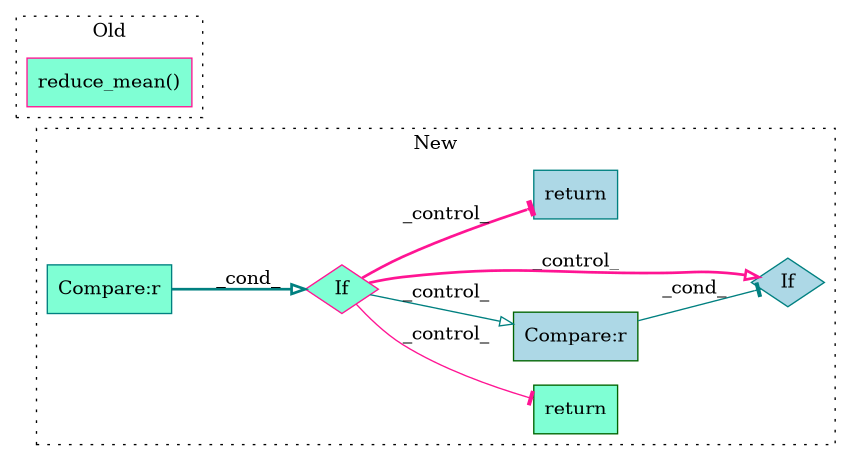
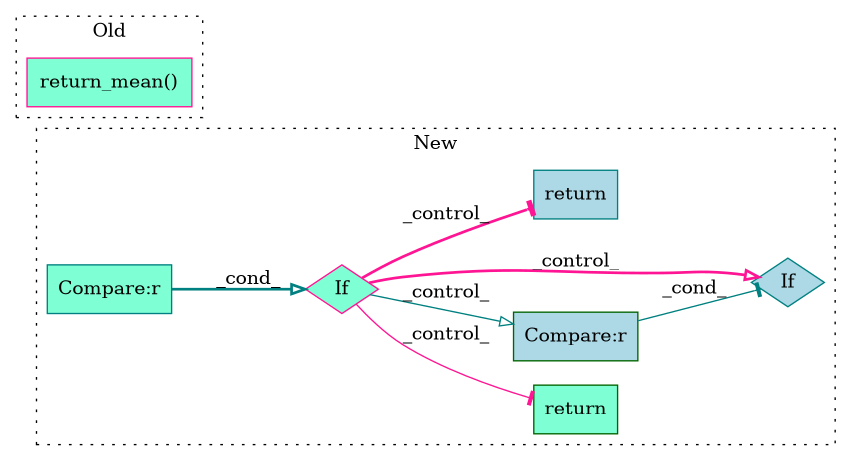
node "reduce_mean()": label "reduce_mean()" -> "return_mean()"
